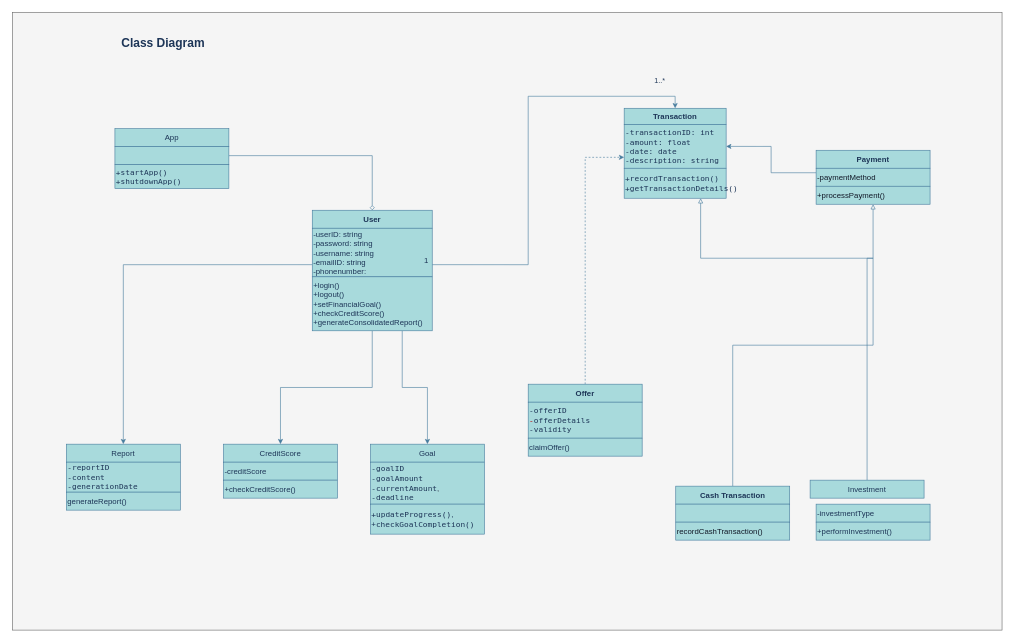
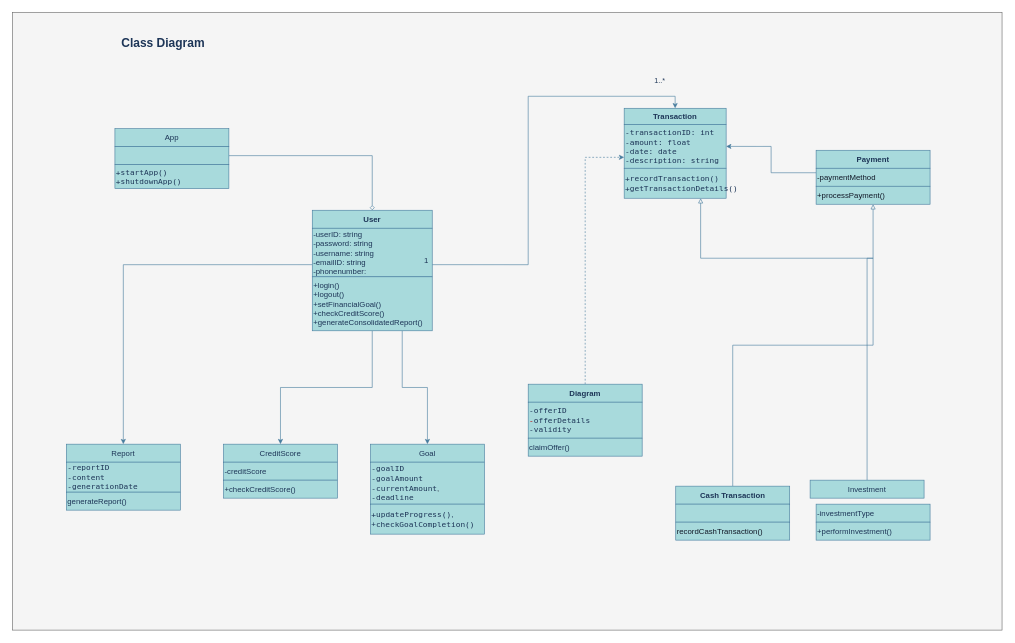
node "Offer": label "Offer" -> "Diagram"
